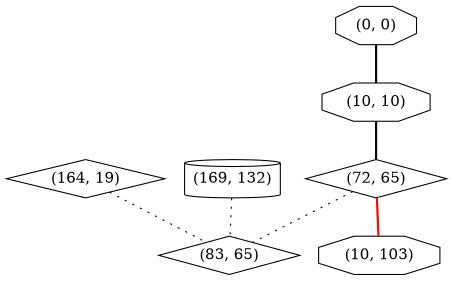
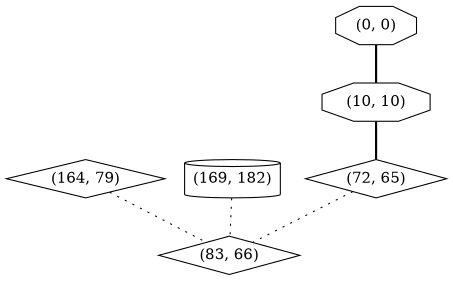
node "(164, 19)": label "(164, 19)" -> "(164, 79)"
node "(169, 132)": label "(169, 132)" -> "(169, 182)"
node "(83, 65)": label "(83, 65)" -> "(83, 66)"
node "(10, 103)": removed
